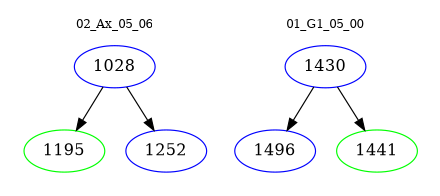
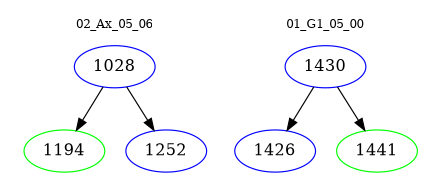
node "1195": label "1195" -> "1194"
node "1496": label "1496" -> "1426"
